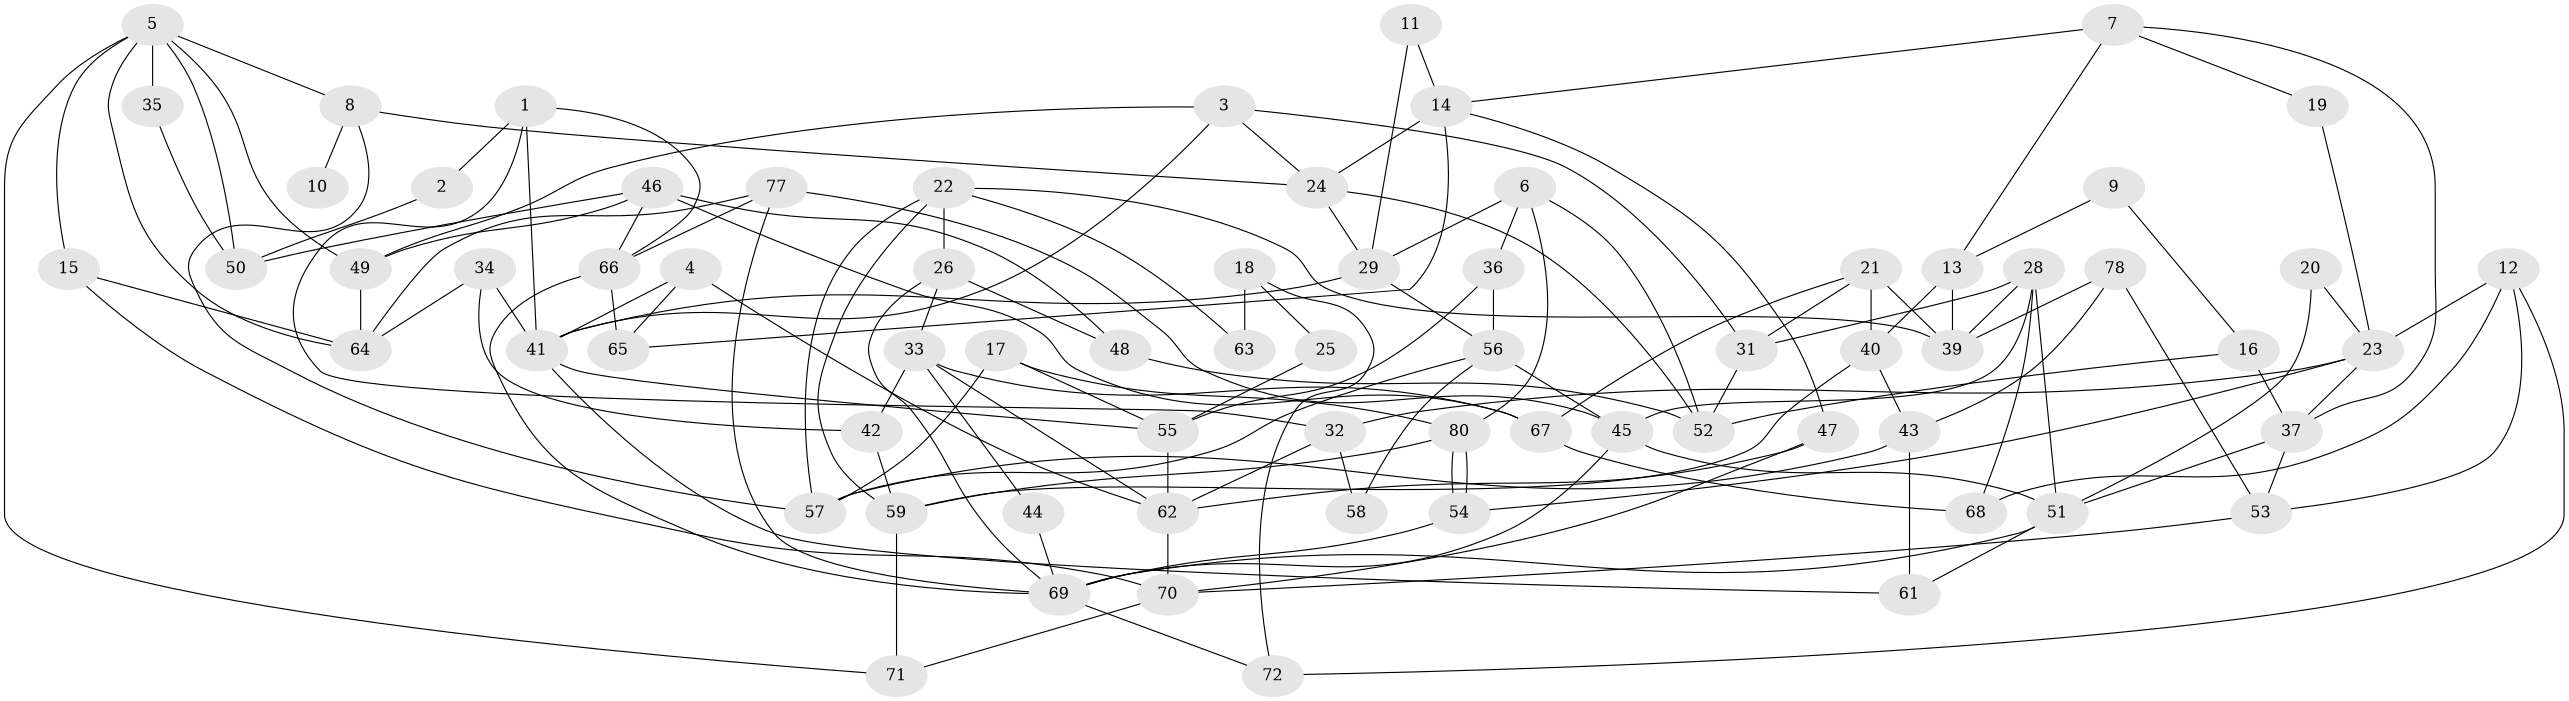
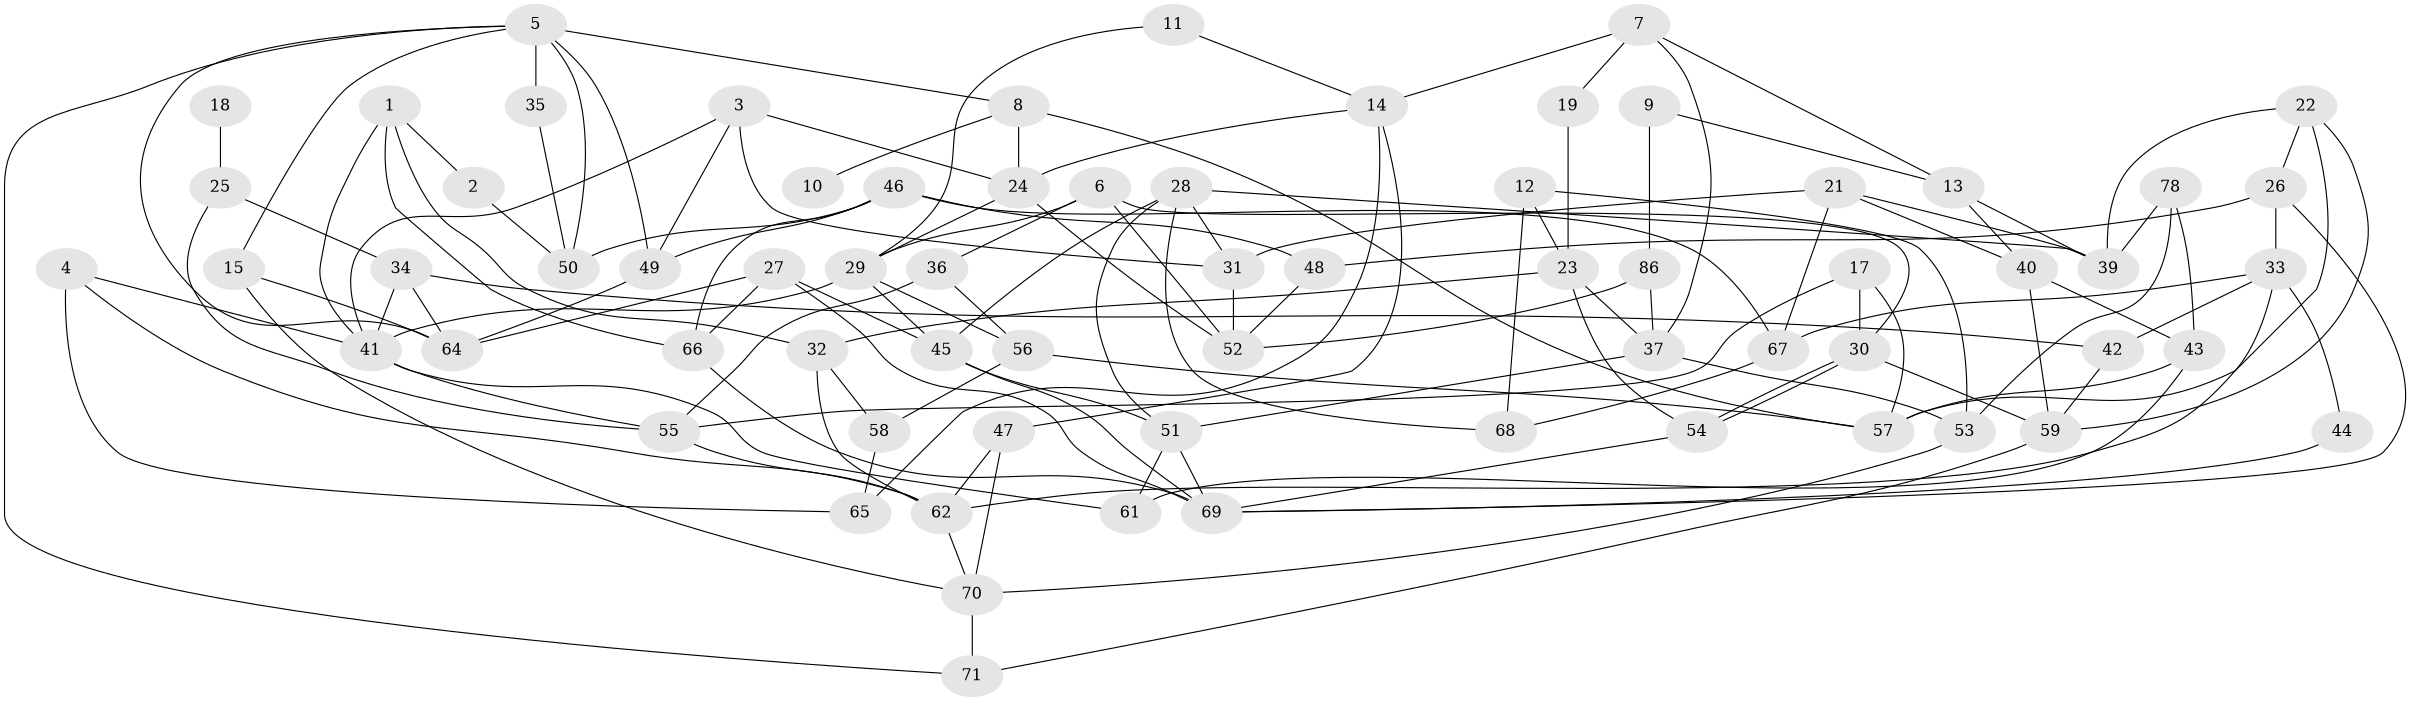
node "77": label "77" -> "27"
edge "25" -- "34": added
node "20": removed
edge "66" -- "65": now "58" -- "65"
node "63": removed
node "16": label "16" -> "86"
edge "56" -- "45": now "29" -- "45"
node "80": label "80" -> "30"
node "72": removed
